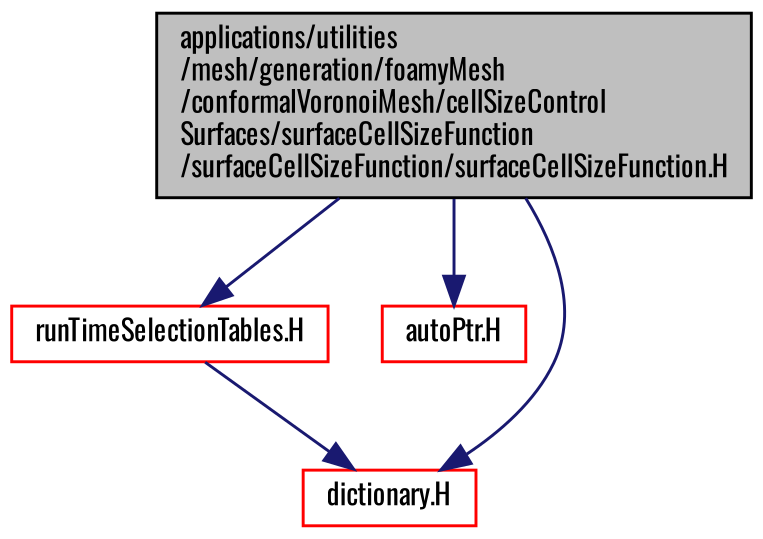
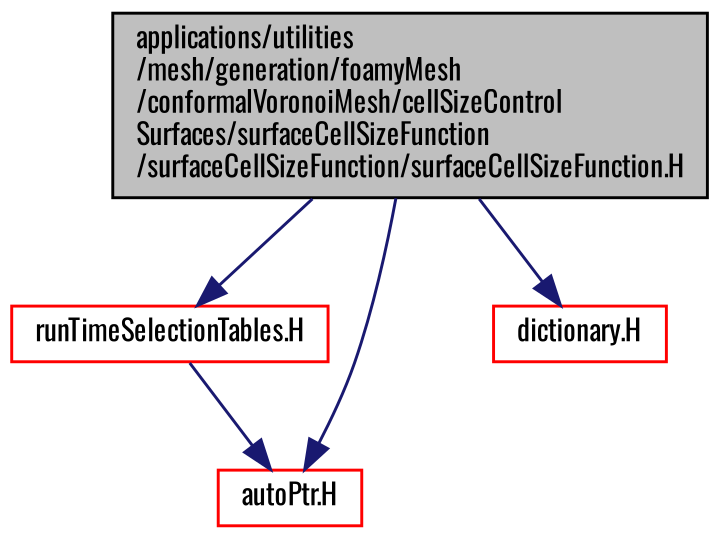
edge "runTimeSelectionTables.H" -> "dictionary.H": now "runTimeSelectionTables.H" -> "autoPtr.H"
